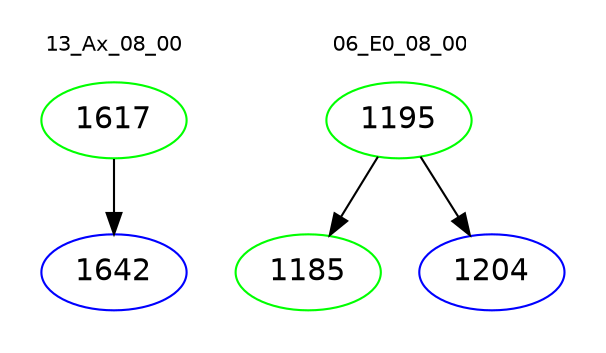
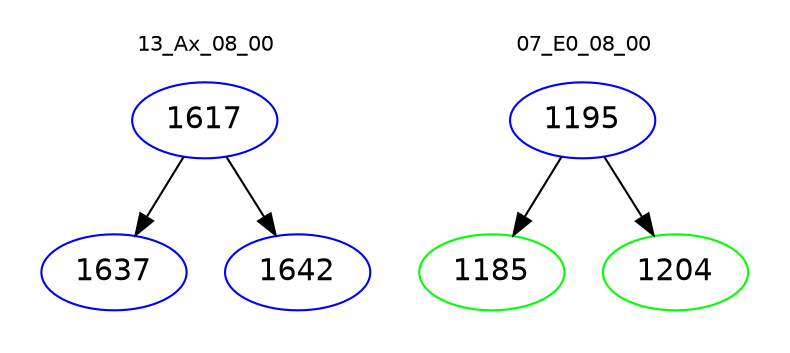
cluster "06_E0_08_00": label "06_E0_08_00" -> "07_E0_08_00"
node "1617": color green -> blue
node "1195": color green -> blue
node "1637": added
node "1204": color blue -> green
